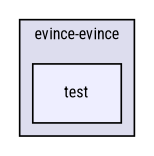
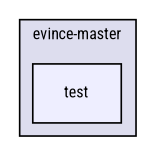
cluster "evince-evince": label "evince-evince" -> "evince-master"
